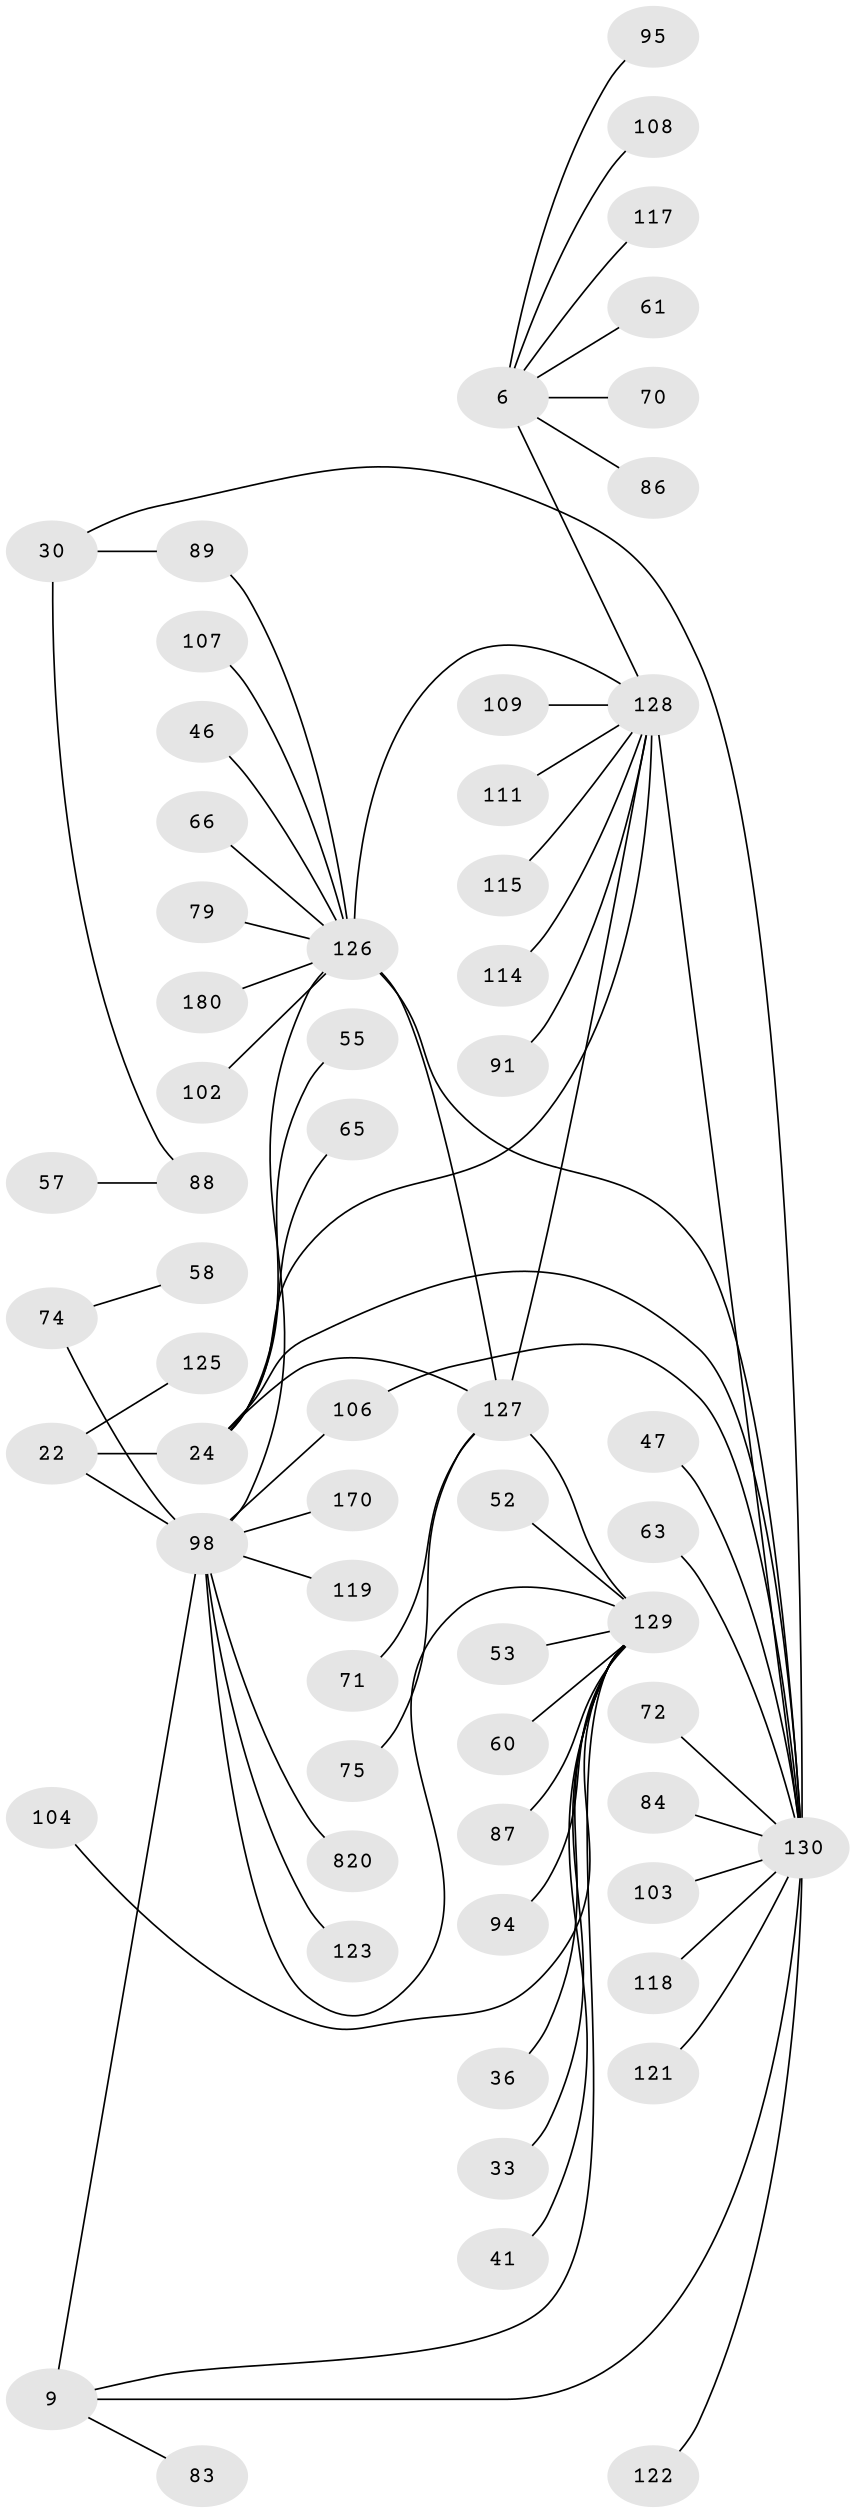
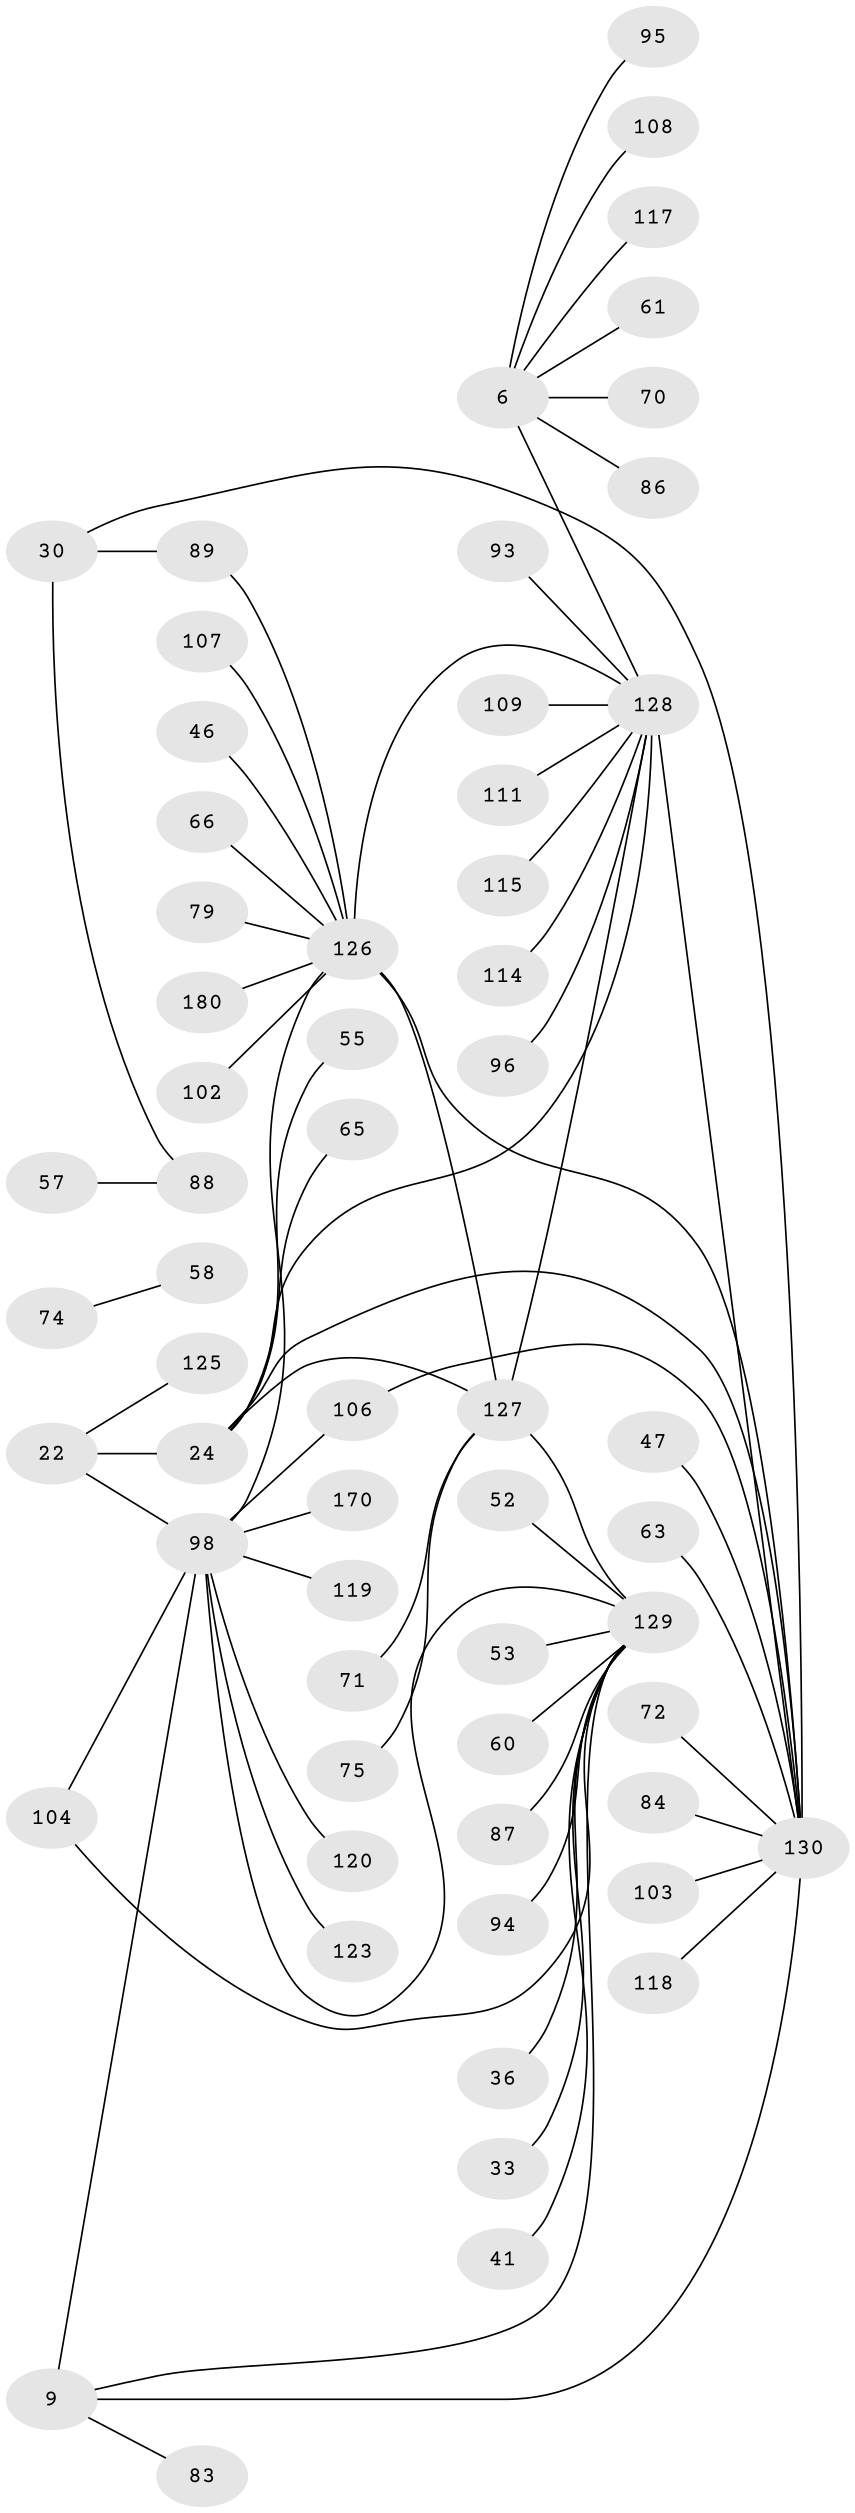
node "93": added
node "91": label "91" -> "96"
edge "74" -- "98": now "104" -- "98"
node "820": label "820" -> "120"
node "121": removed
node "122": removed
